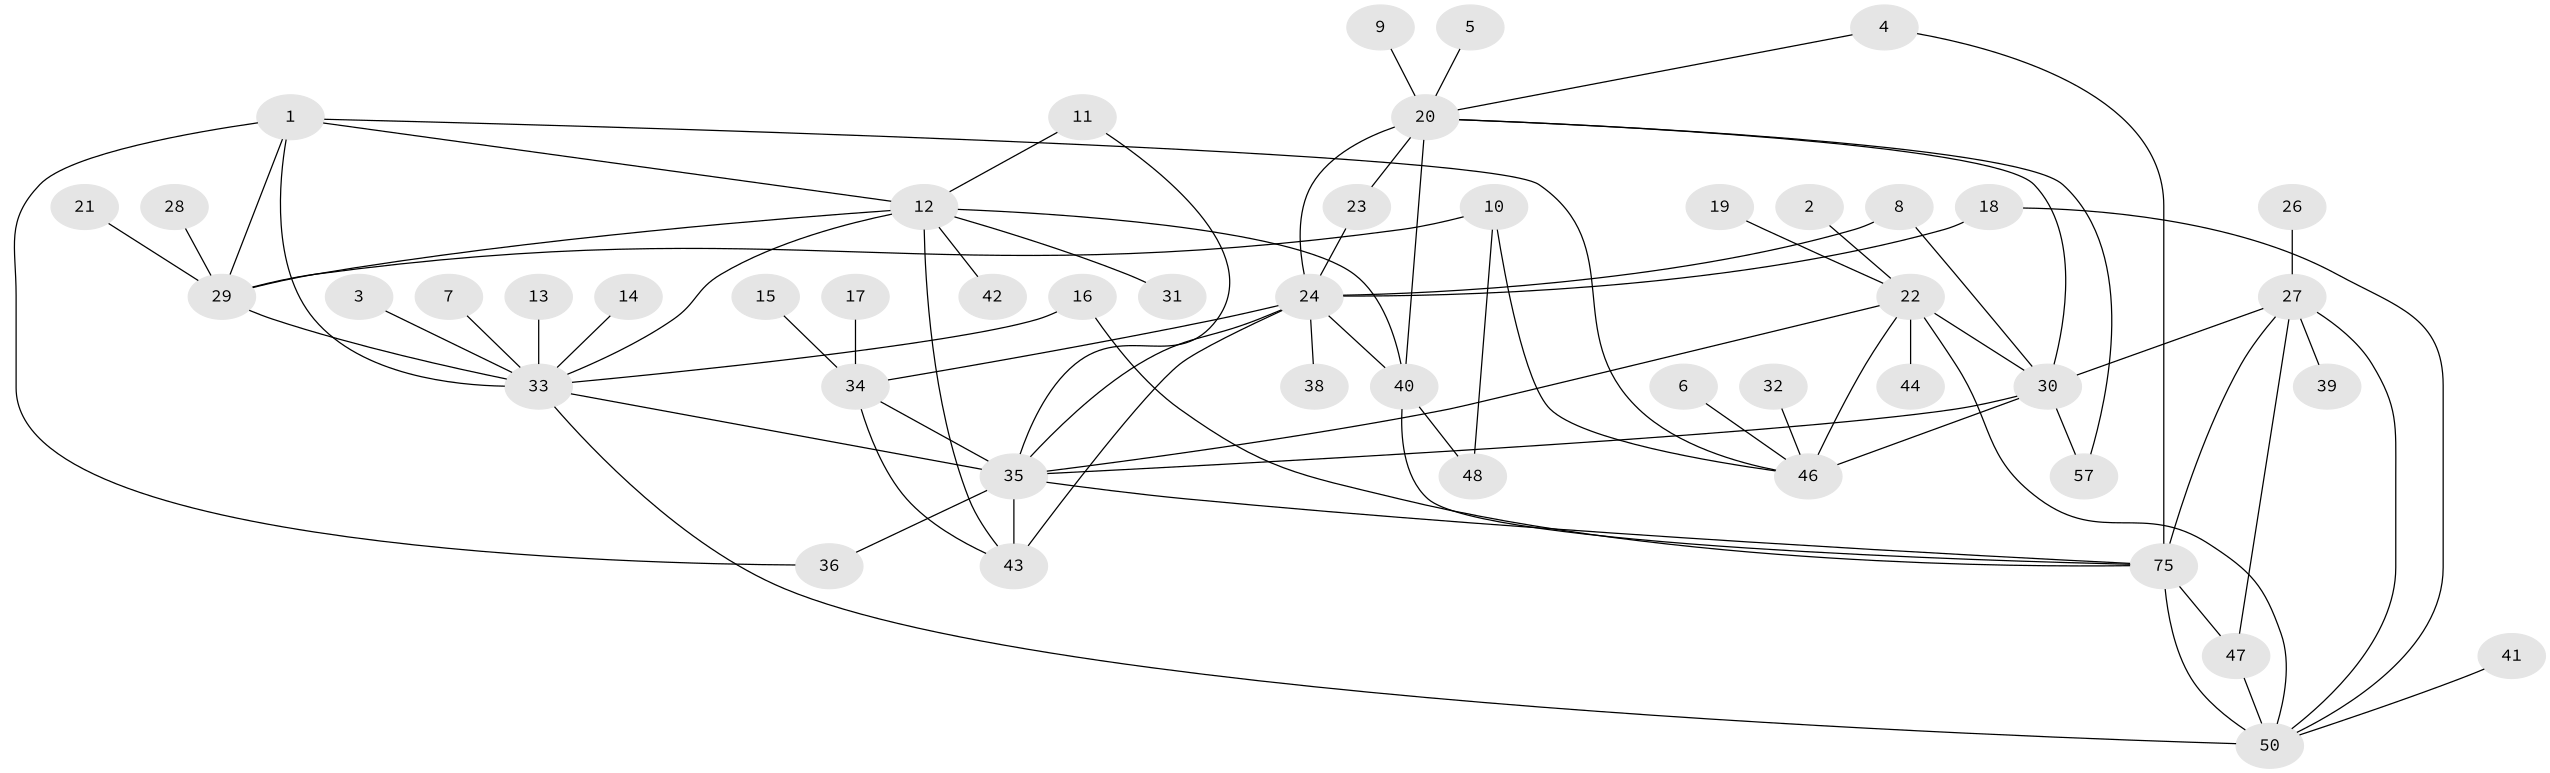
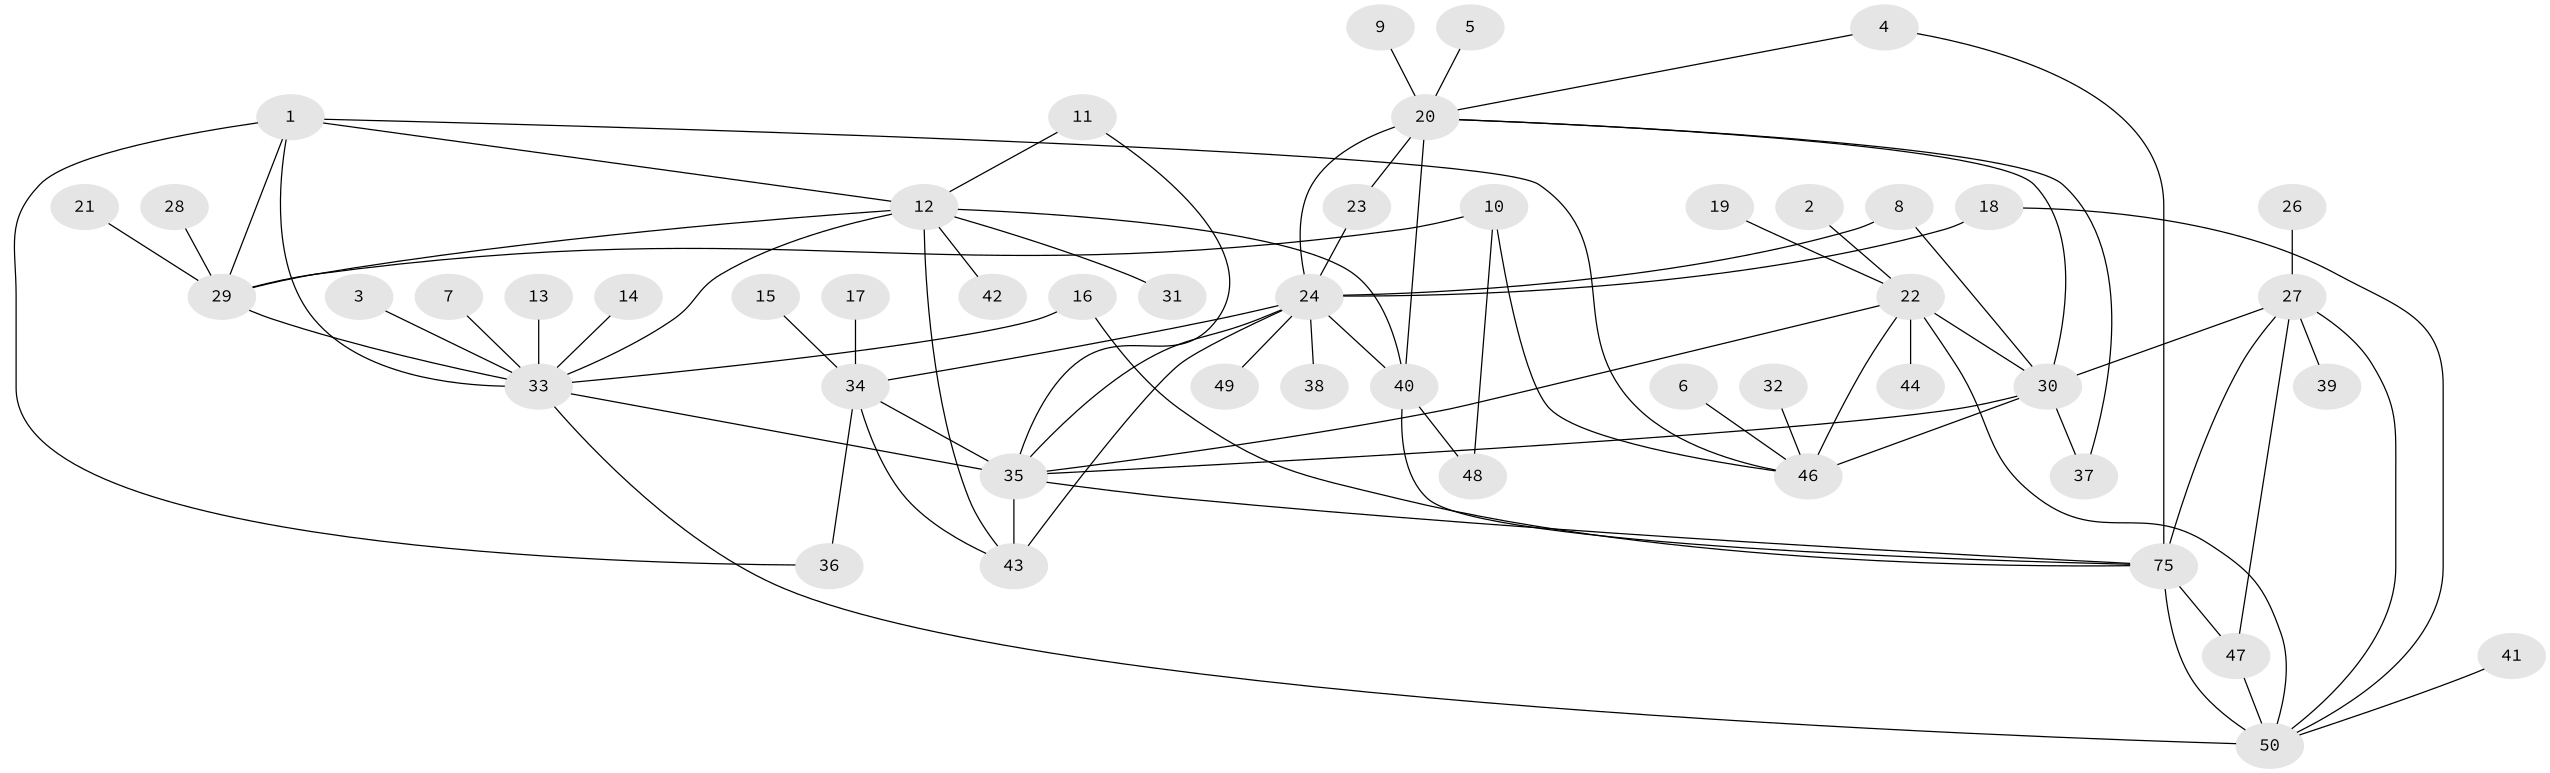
node "49": added
node "57": label "57" -> "37"
edge "35" -- "36": now "34" -- "36"
